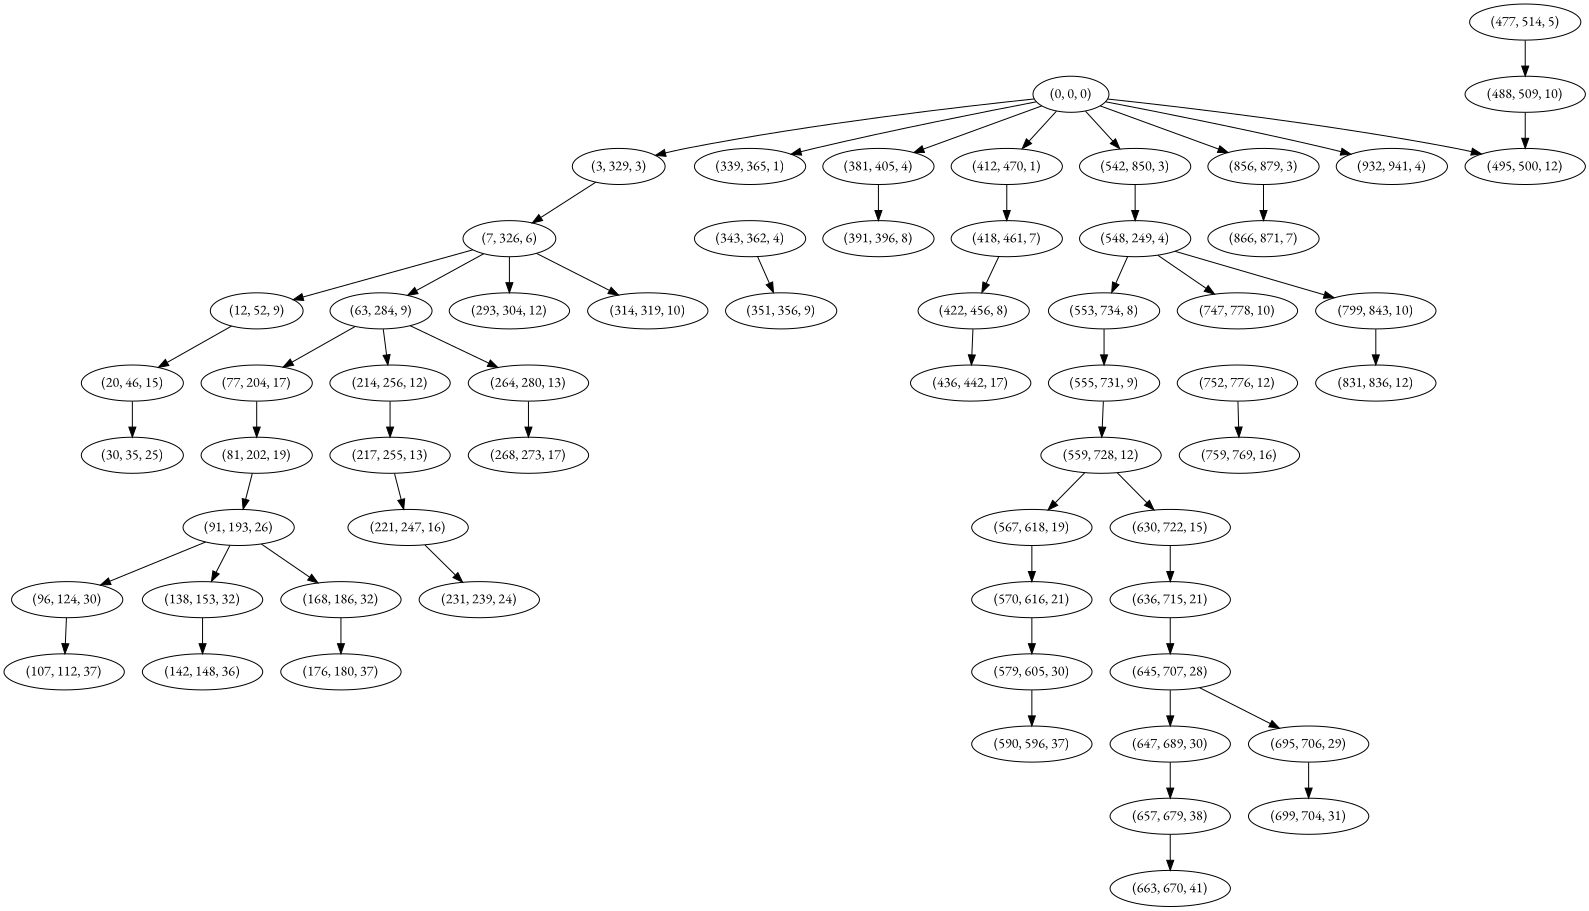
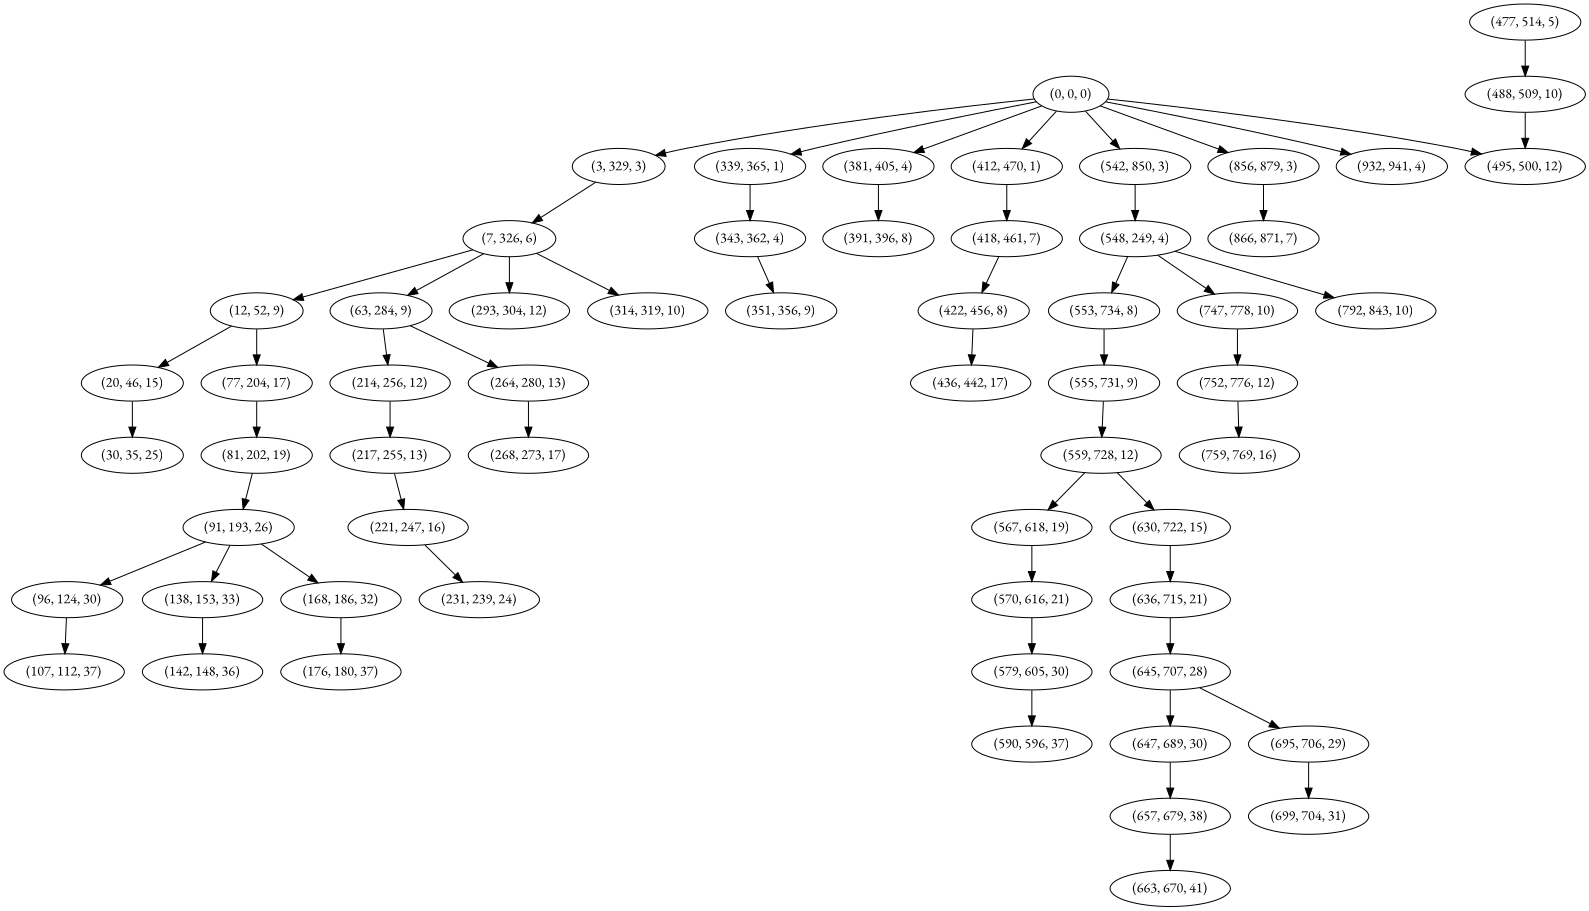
edge "(339, 365, 1)" -> "(343, 362, 4)": added
node "(799, 843, 10)": label "(799, 843, 10)" -> "(792, 843, 10)"
edge "(747, 778, 10)" -> "(752, 776, 12)": added
edge "(63, 284, 9)" -> "(77, 204, 17)": now "(12, 52, 9)" -> "(77, 204, 17)"
node "(831, 836, 12)": removed
node "(138, 153, 32)": label "(138, 153, 32)" -> "(138, 153, 33)"
